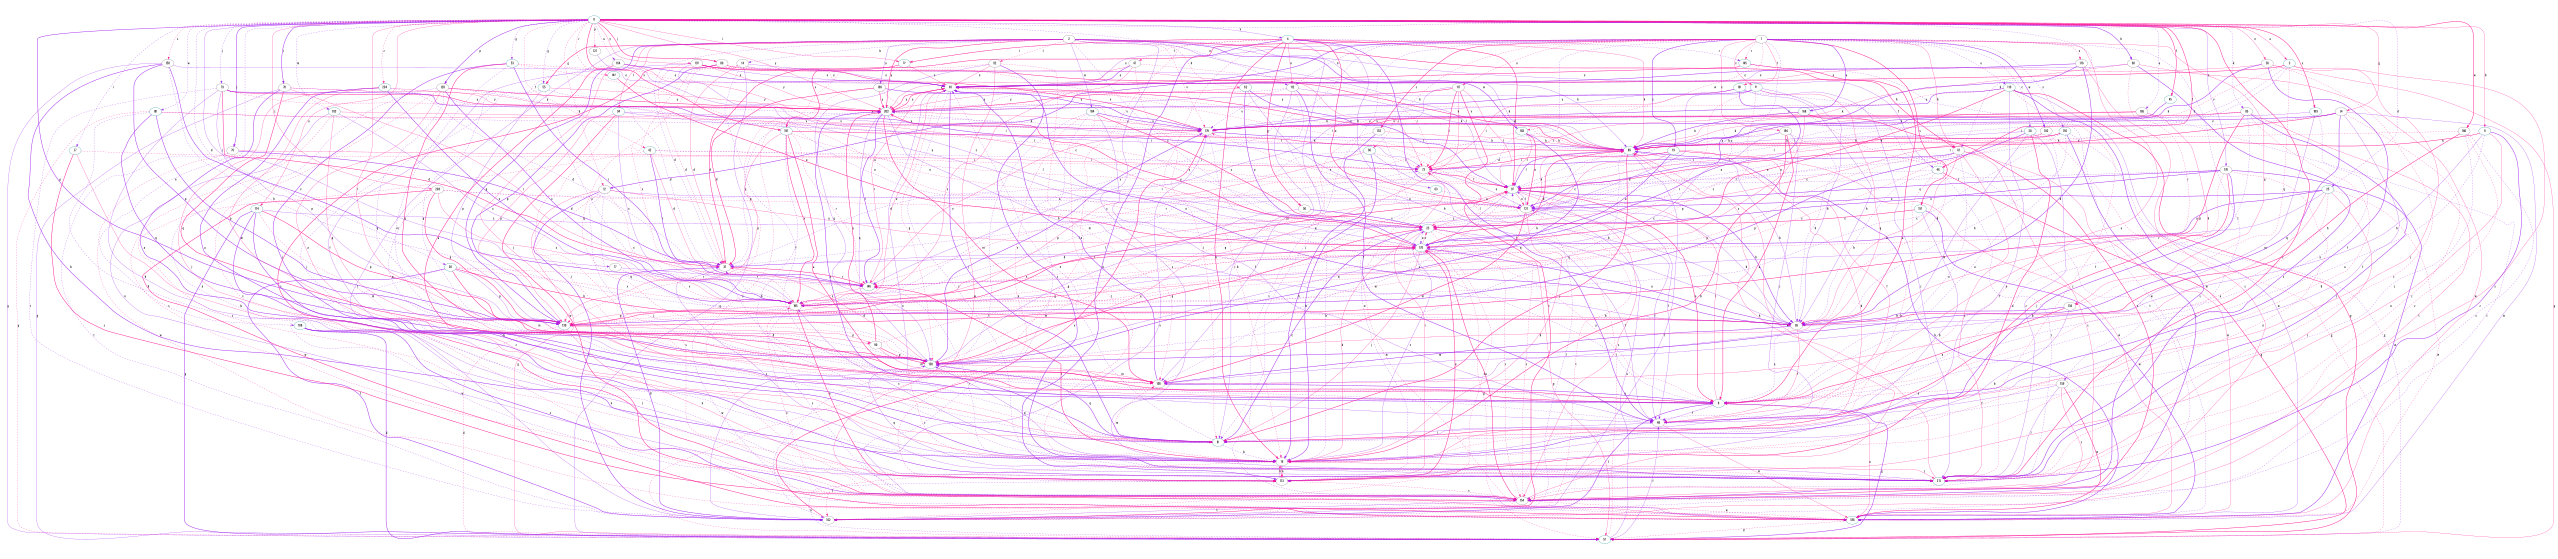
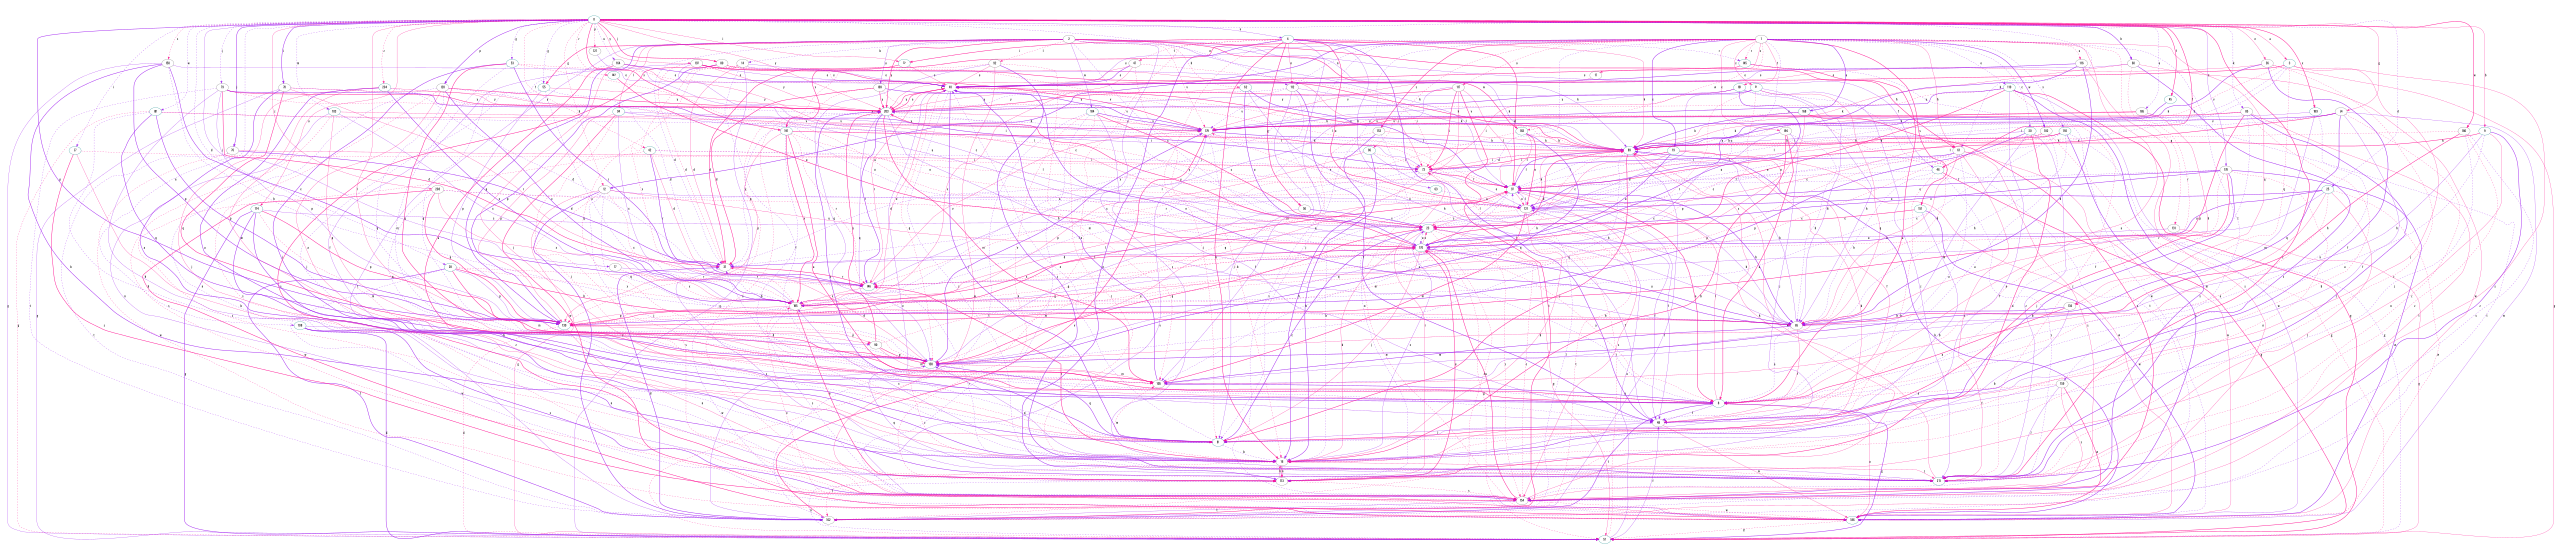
edge "2" -> "183": color purple -> deeppink
node "17": added
edge "168" -> "73": now "89" -> "73"
node "131": added
edge "108" -> "211": now "108" -> "90"
